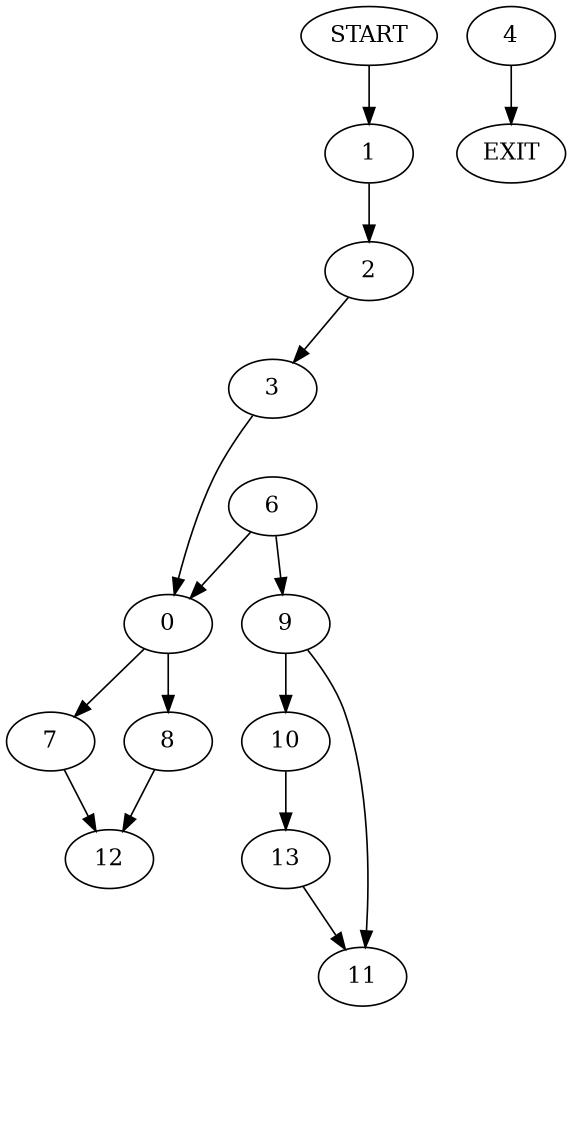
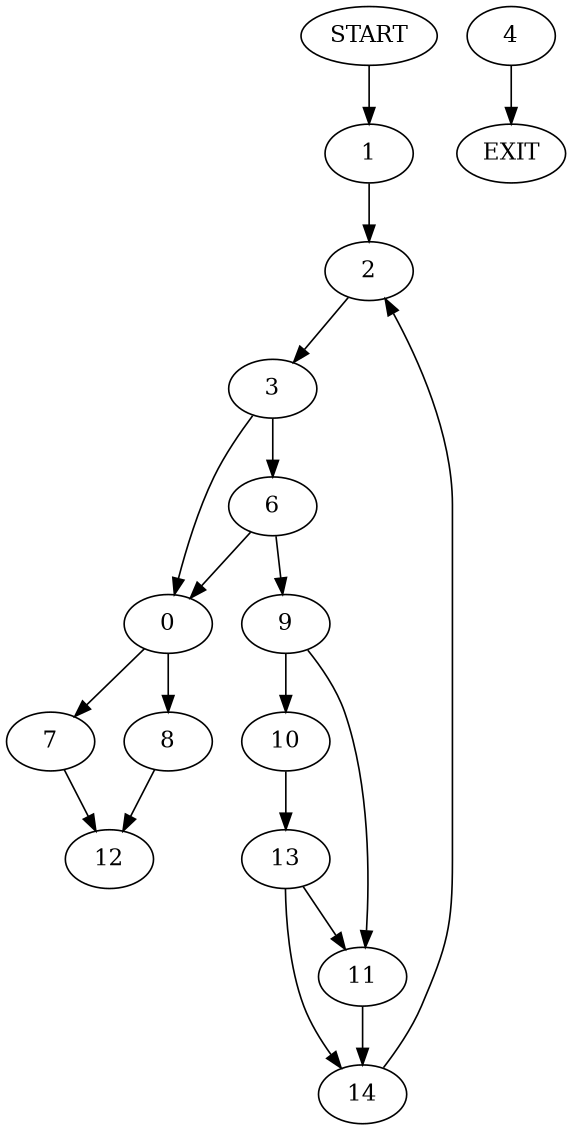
edge "3" -> "6": added
node "14": added
